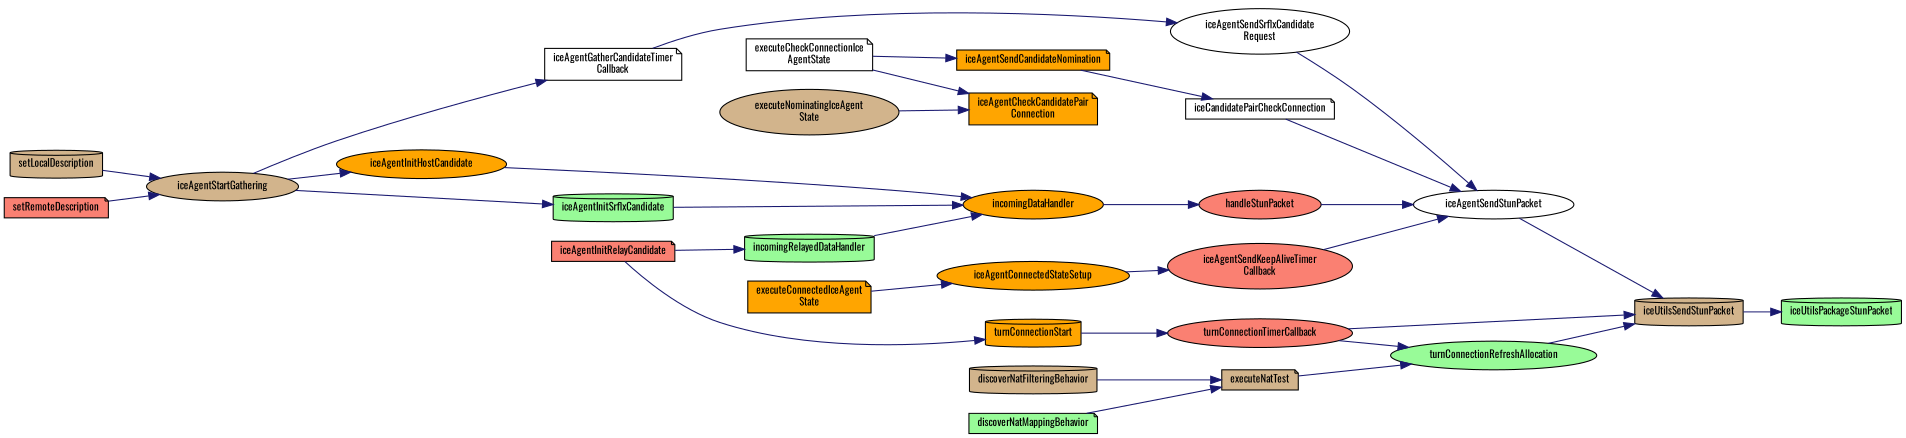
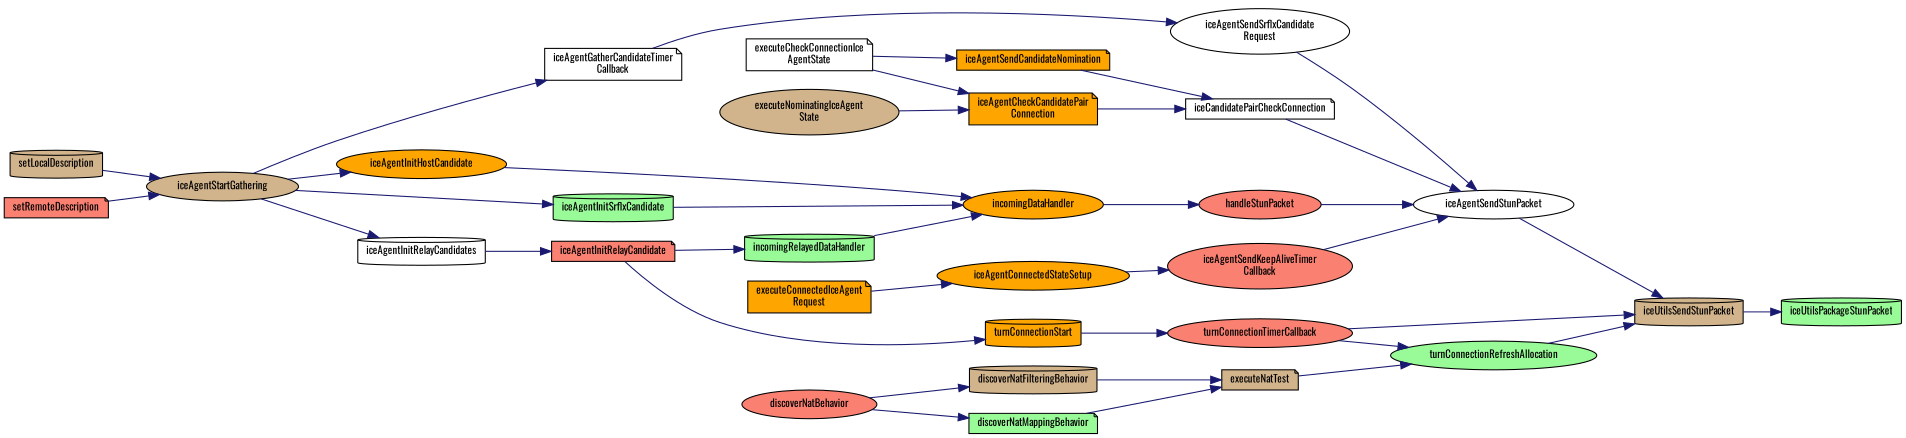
edge "iceAgentCheckCandidatePair Connection" -> "iceCandidatePairCheckConnection": added
node "iceAgentInitRelayCandidates": added
node "executeConnectedIceAgent State": label "executeConnectedIceAgent State" -> "executeConnectedIceAgent Request"
node "discoverNatBehavior": added
